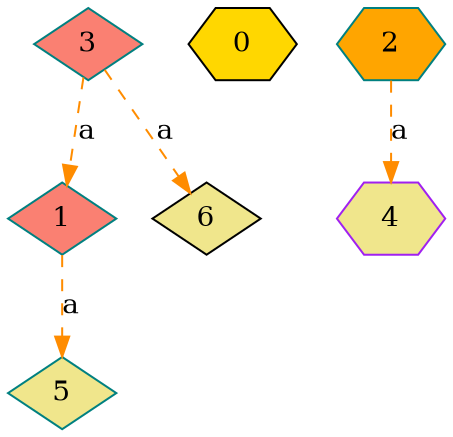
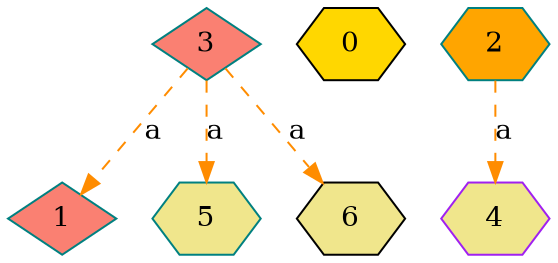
node "6": shape diamond -> hexagon
edge "1" -> "5": now "3" -> "5"
node "5": shape diamond -> hexagon
